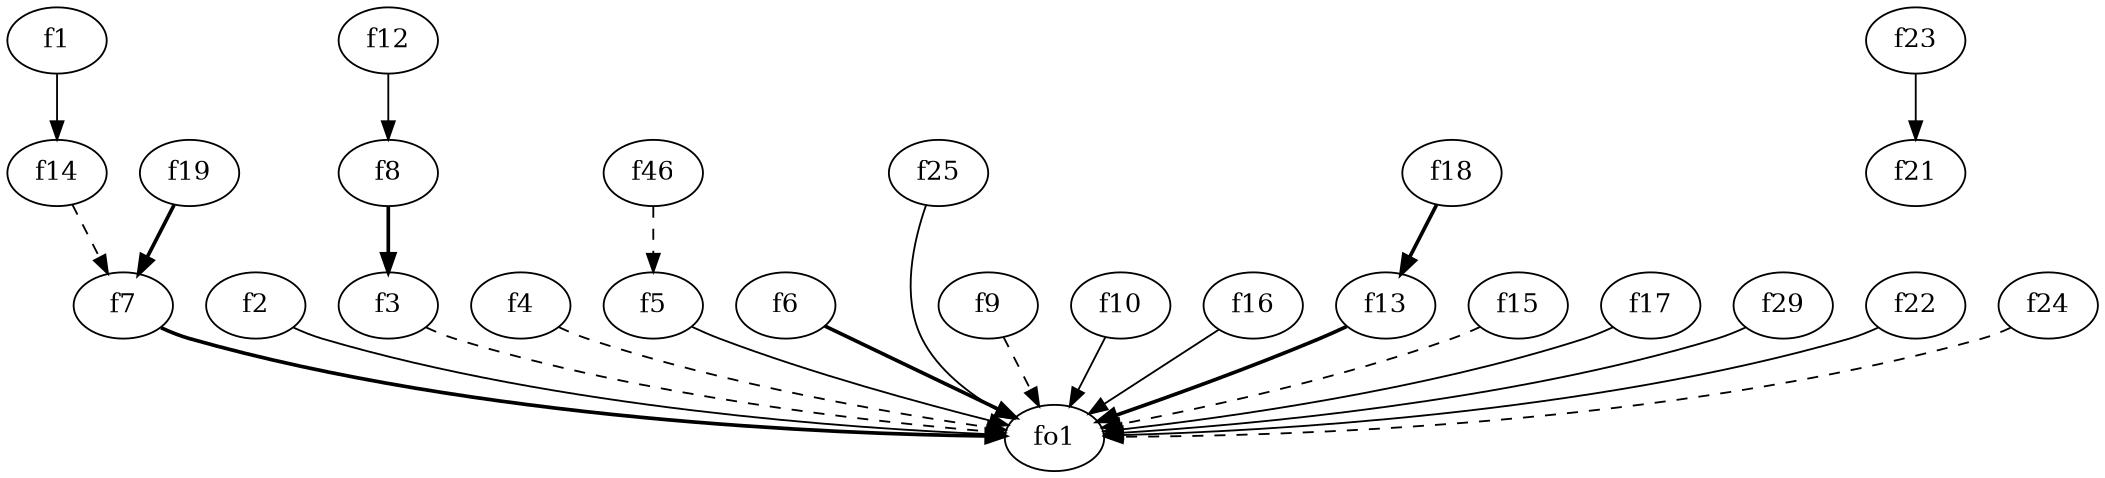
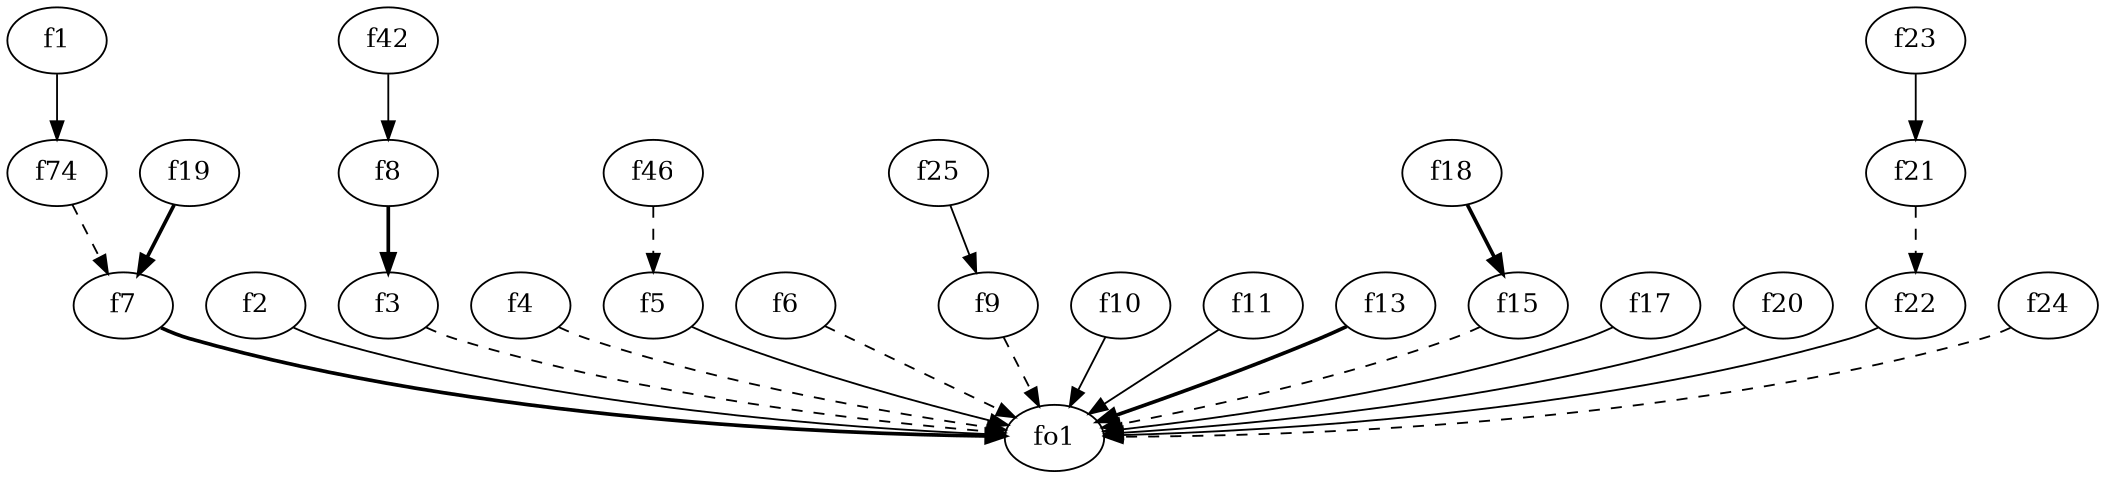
node "f12": label "f12" -> "f42"
node "f14": label "f14" -> "f74"
edge "f21" -> "f22": added
edge "f18" -> "f13": now "f18" -> "f15"
node "f16": label "f16" -> "f11"
node "f29": label "f29" -> "f20"
edge "f25" -> "fo1": now "f25" -> "f9"
edge "f6" -> "fo1": style bold -> dashed
